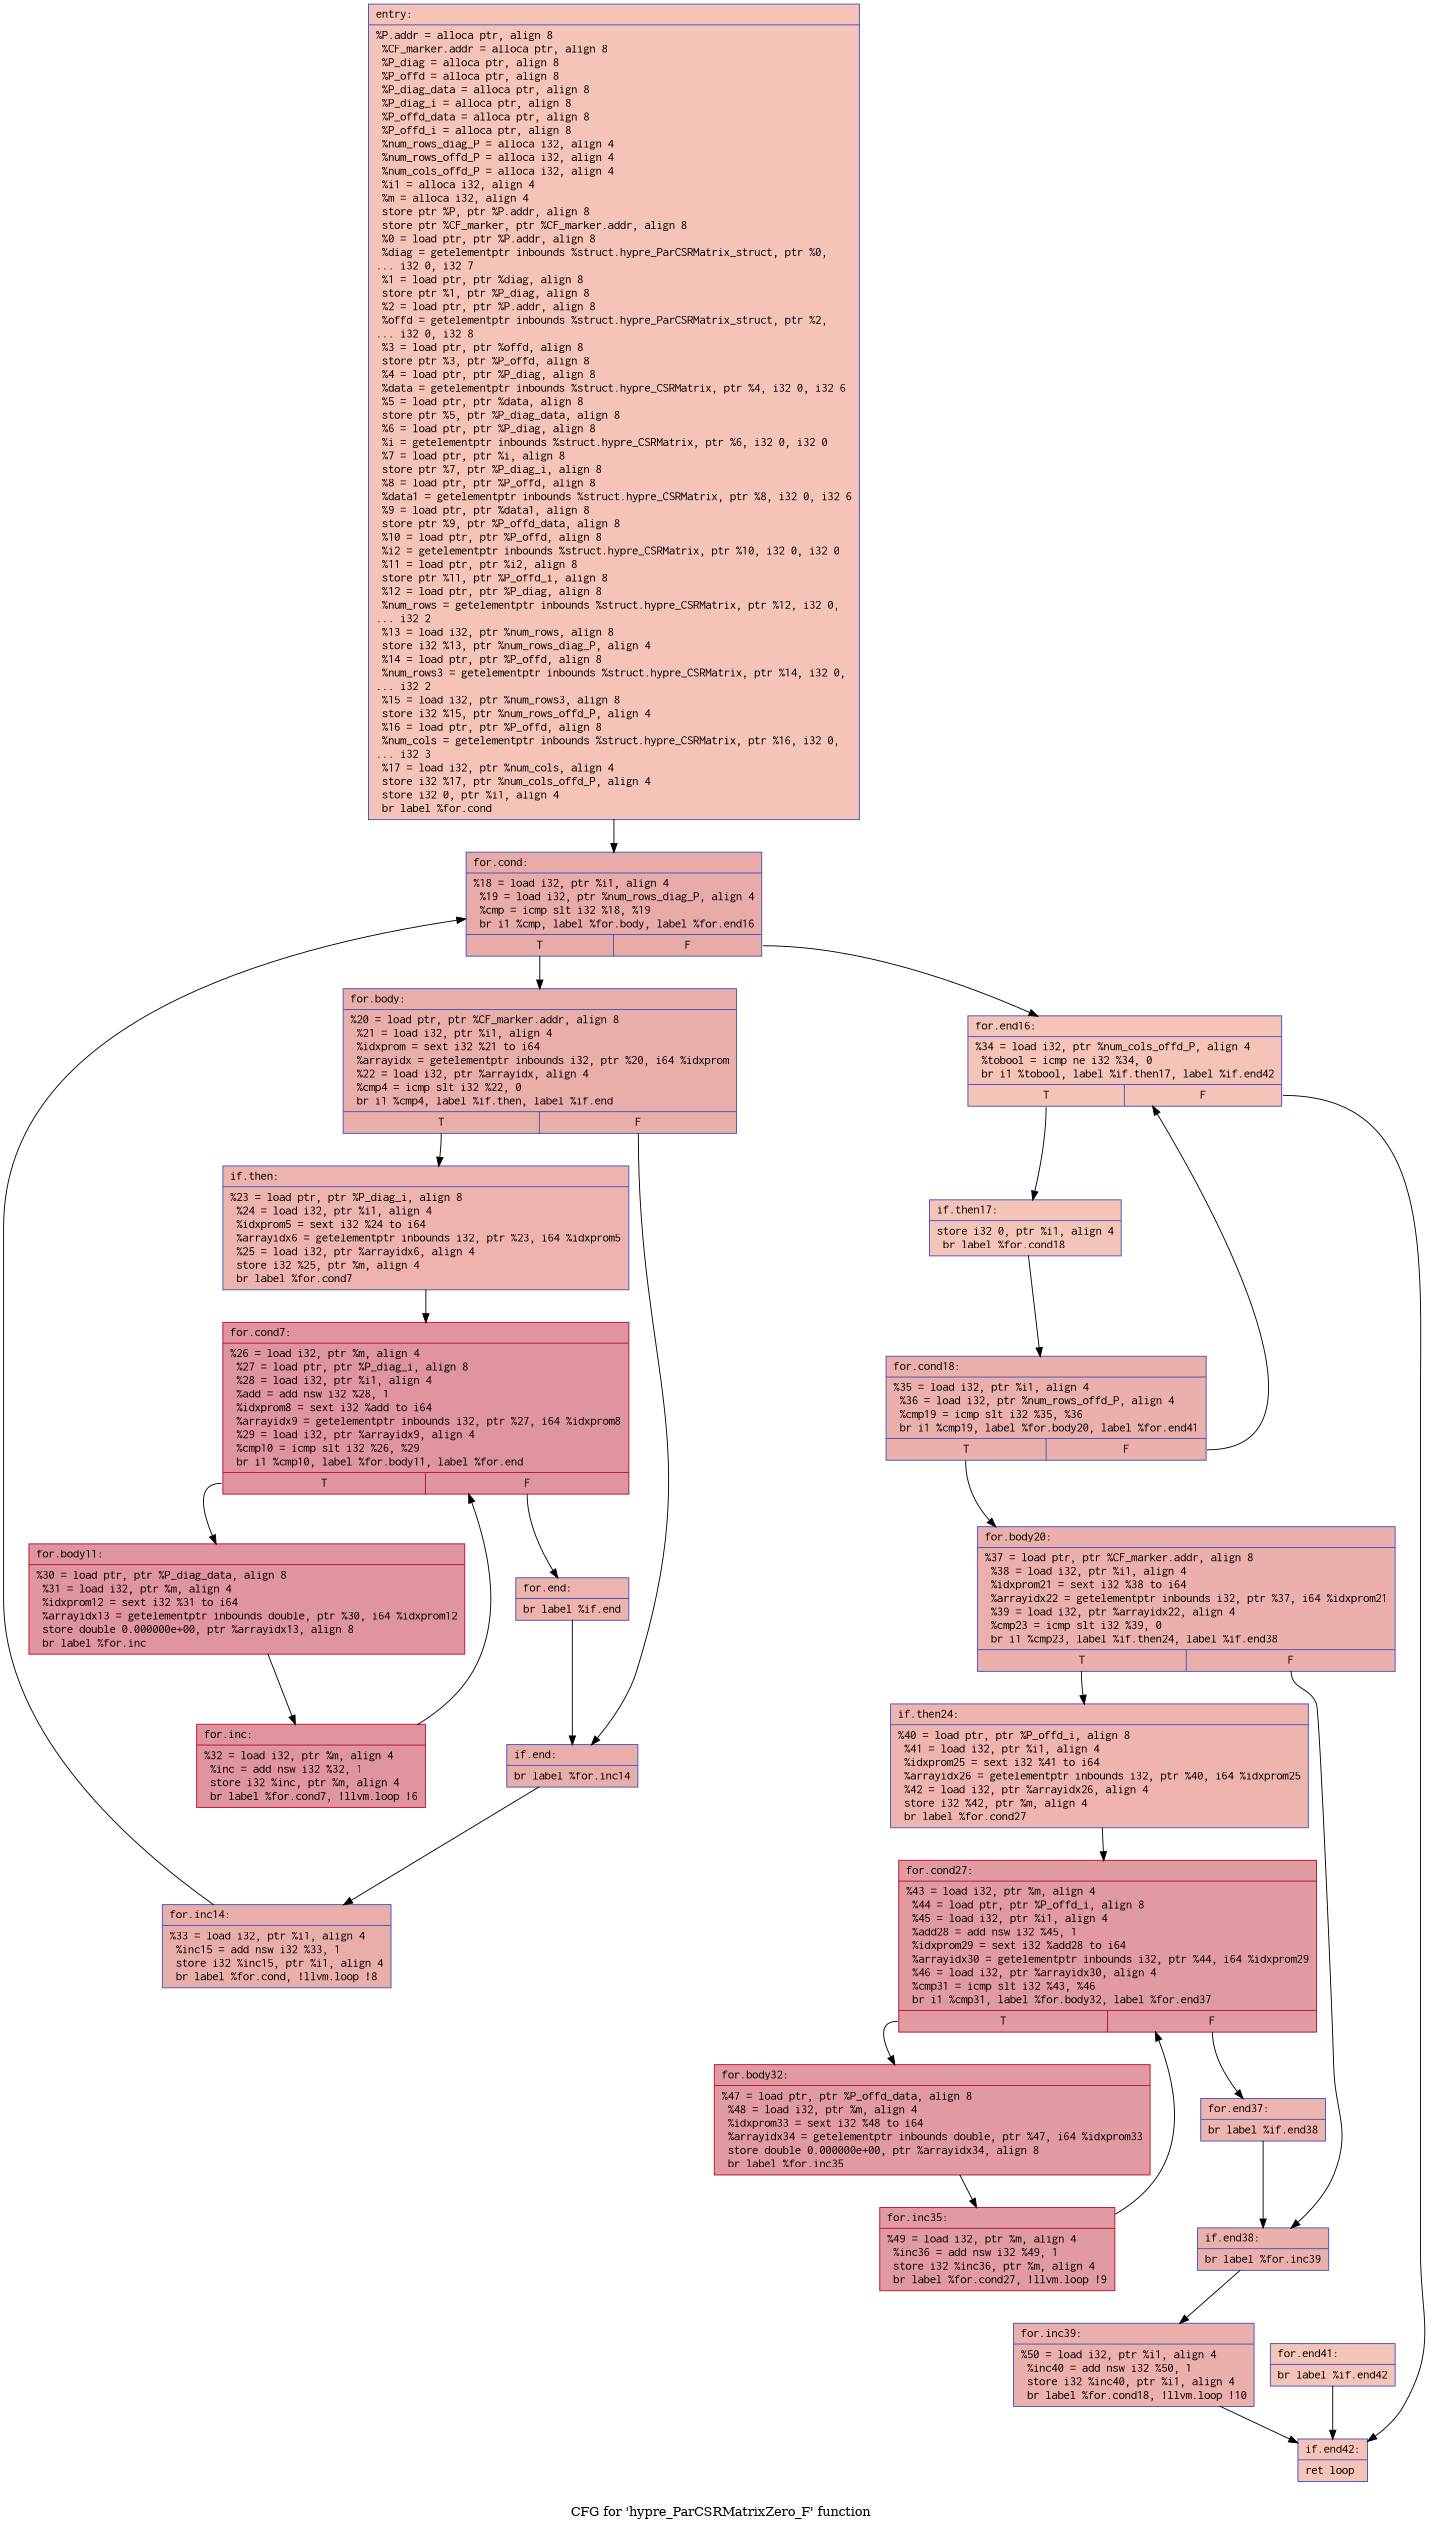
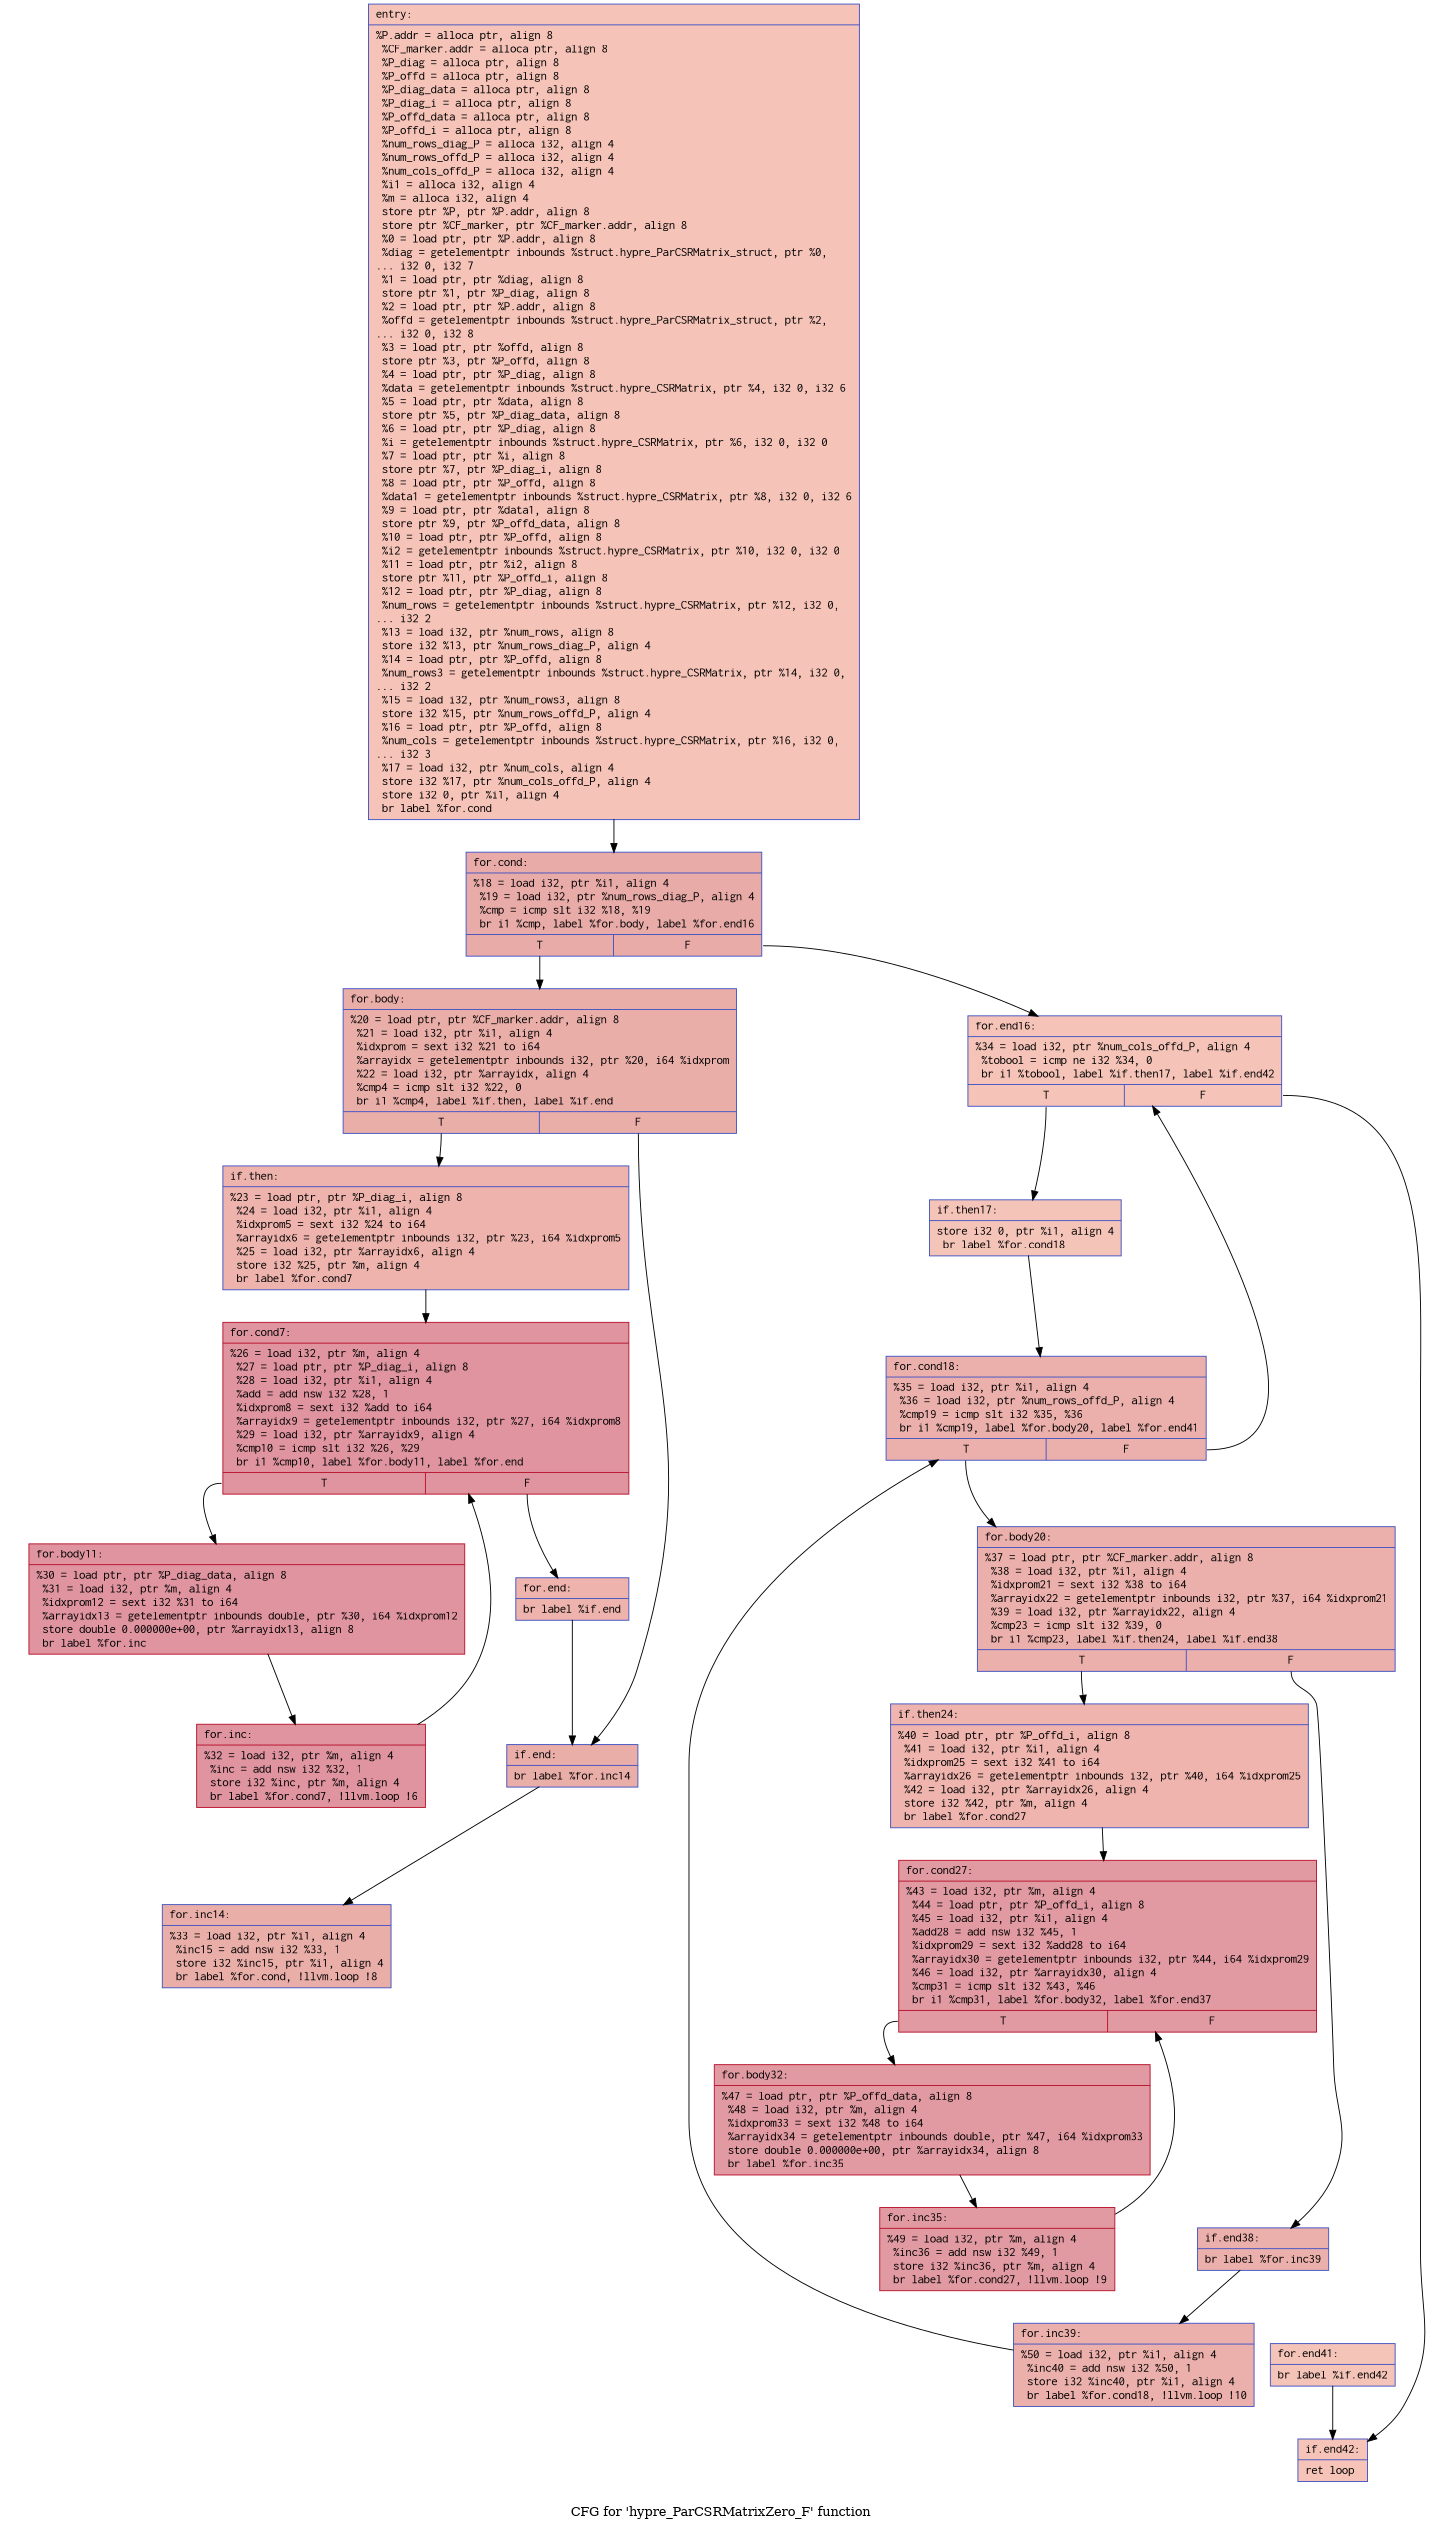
edge "for.inc14:" -> "for.cond:": removed
node "for.end37:": removed
edge "for.inc39:" -> "if.end42:": now "for.inc39:" -> "for.cond18:"
